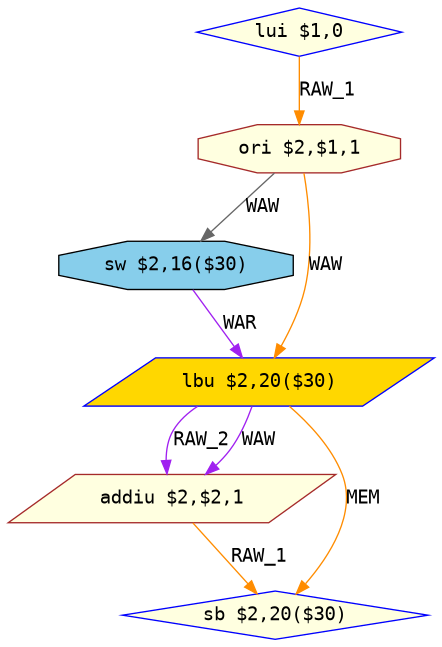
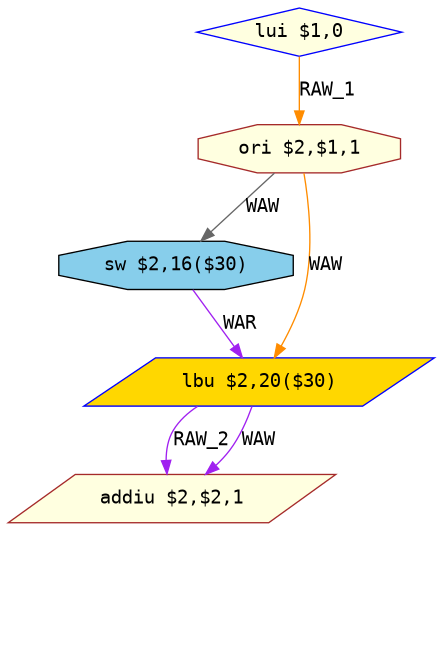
node "sb $2,20($30)": removed
